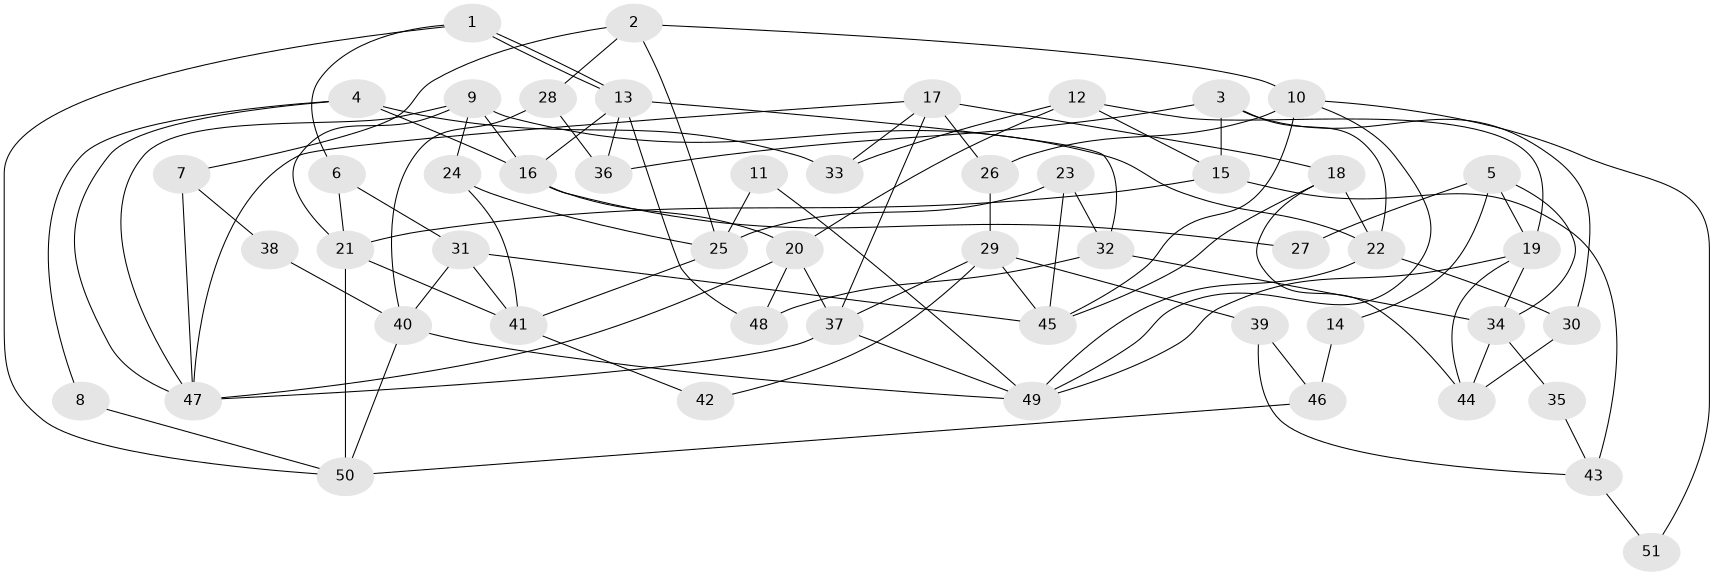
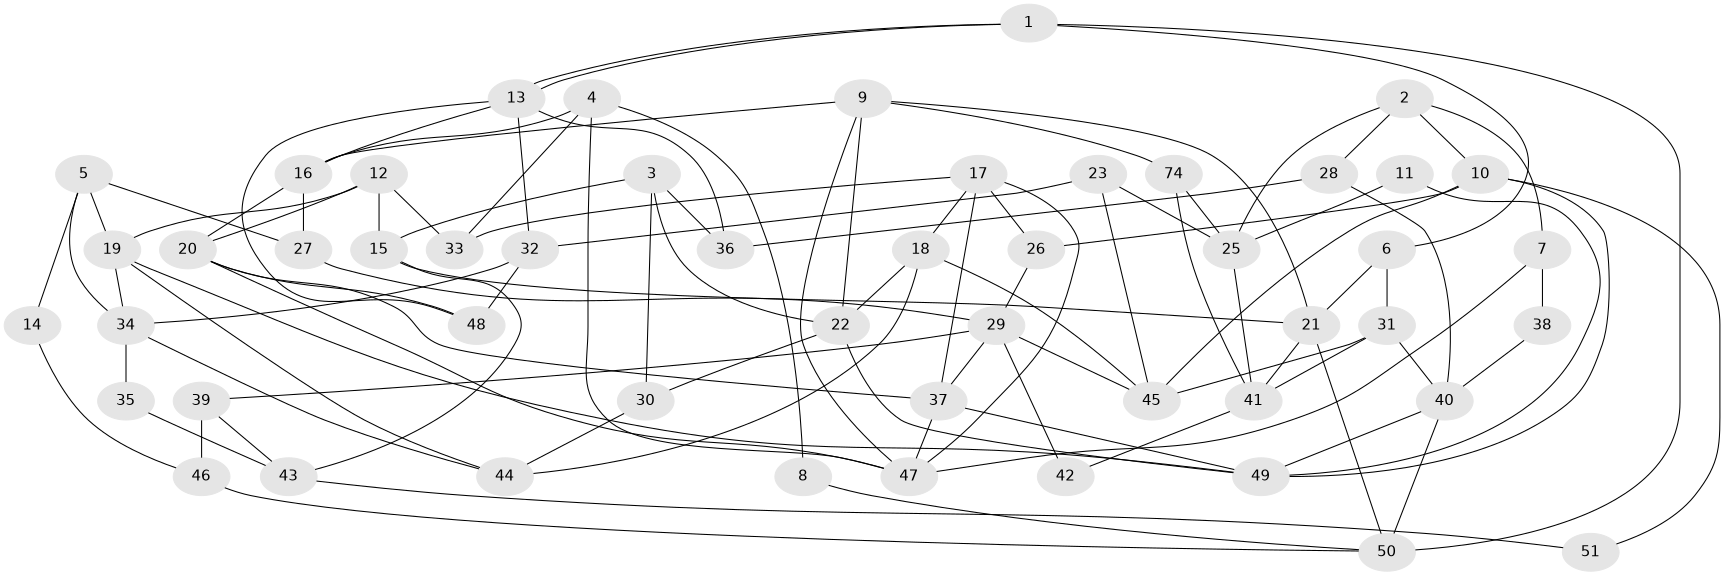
node "24": label "24" -> "74"
edge "27" -- "29": added
